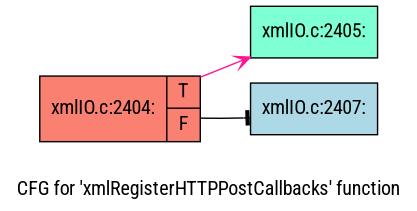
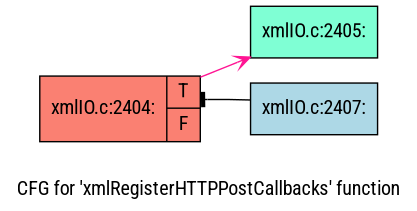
edge "xmlIO.c:2404:" -> "xmlIO.c:2407:": reversed
